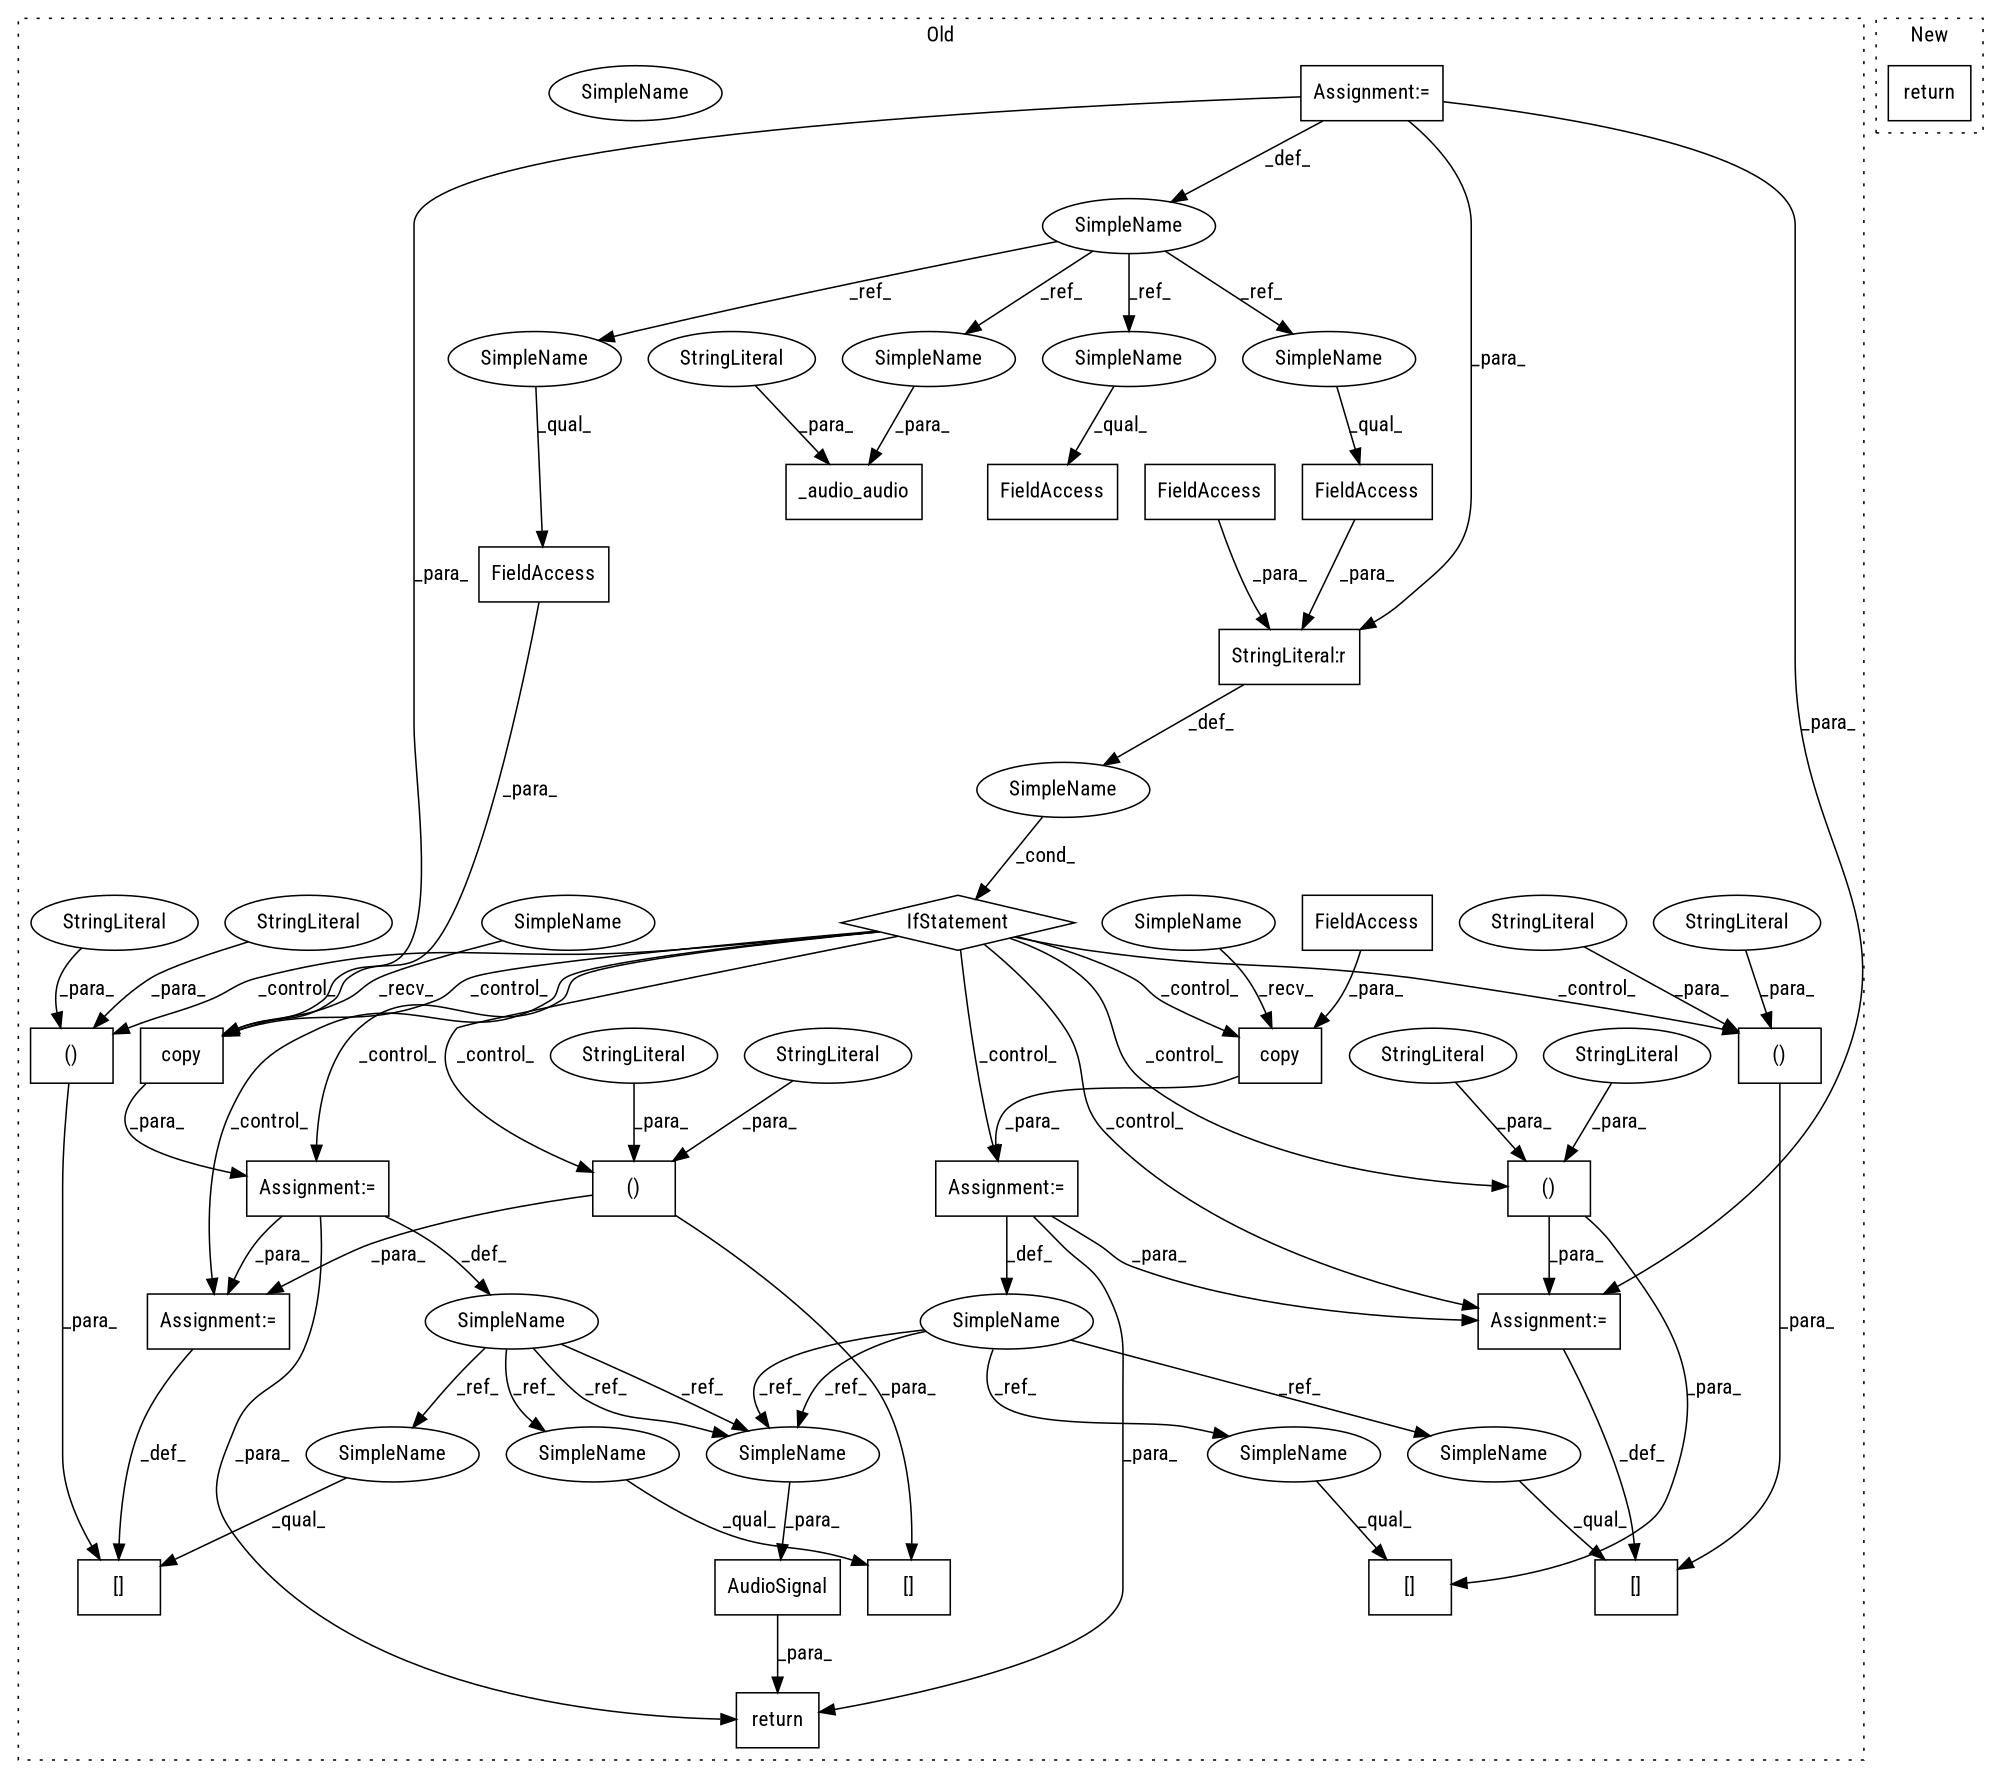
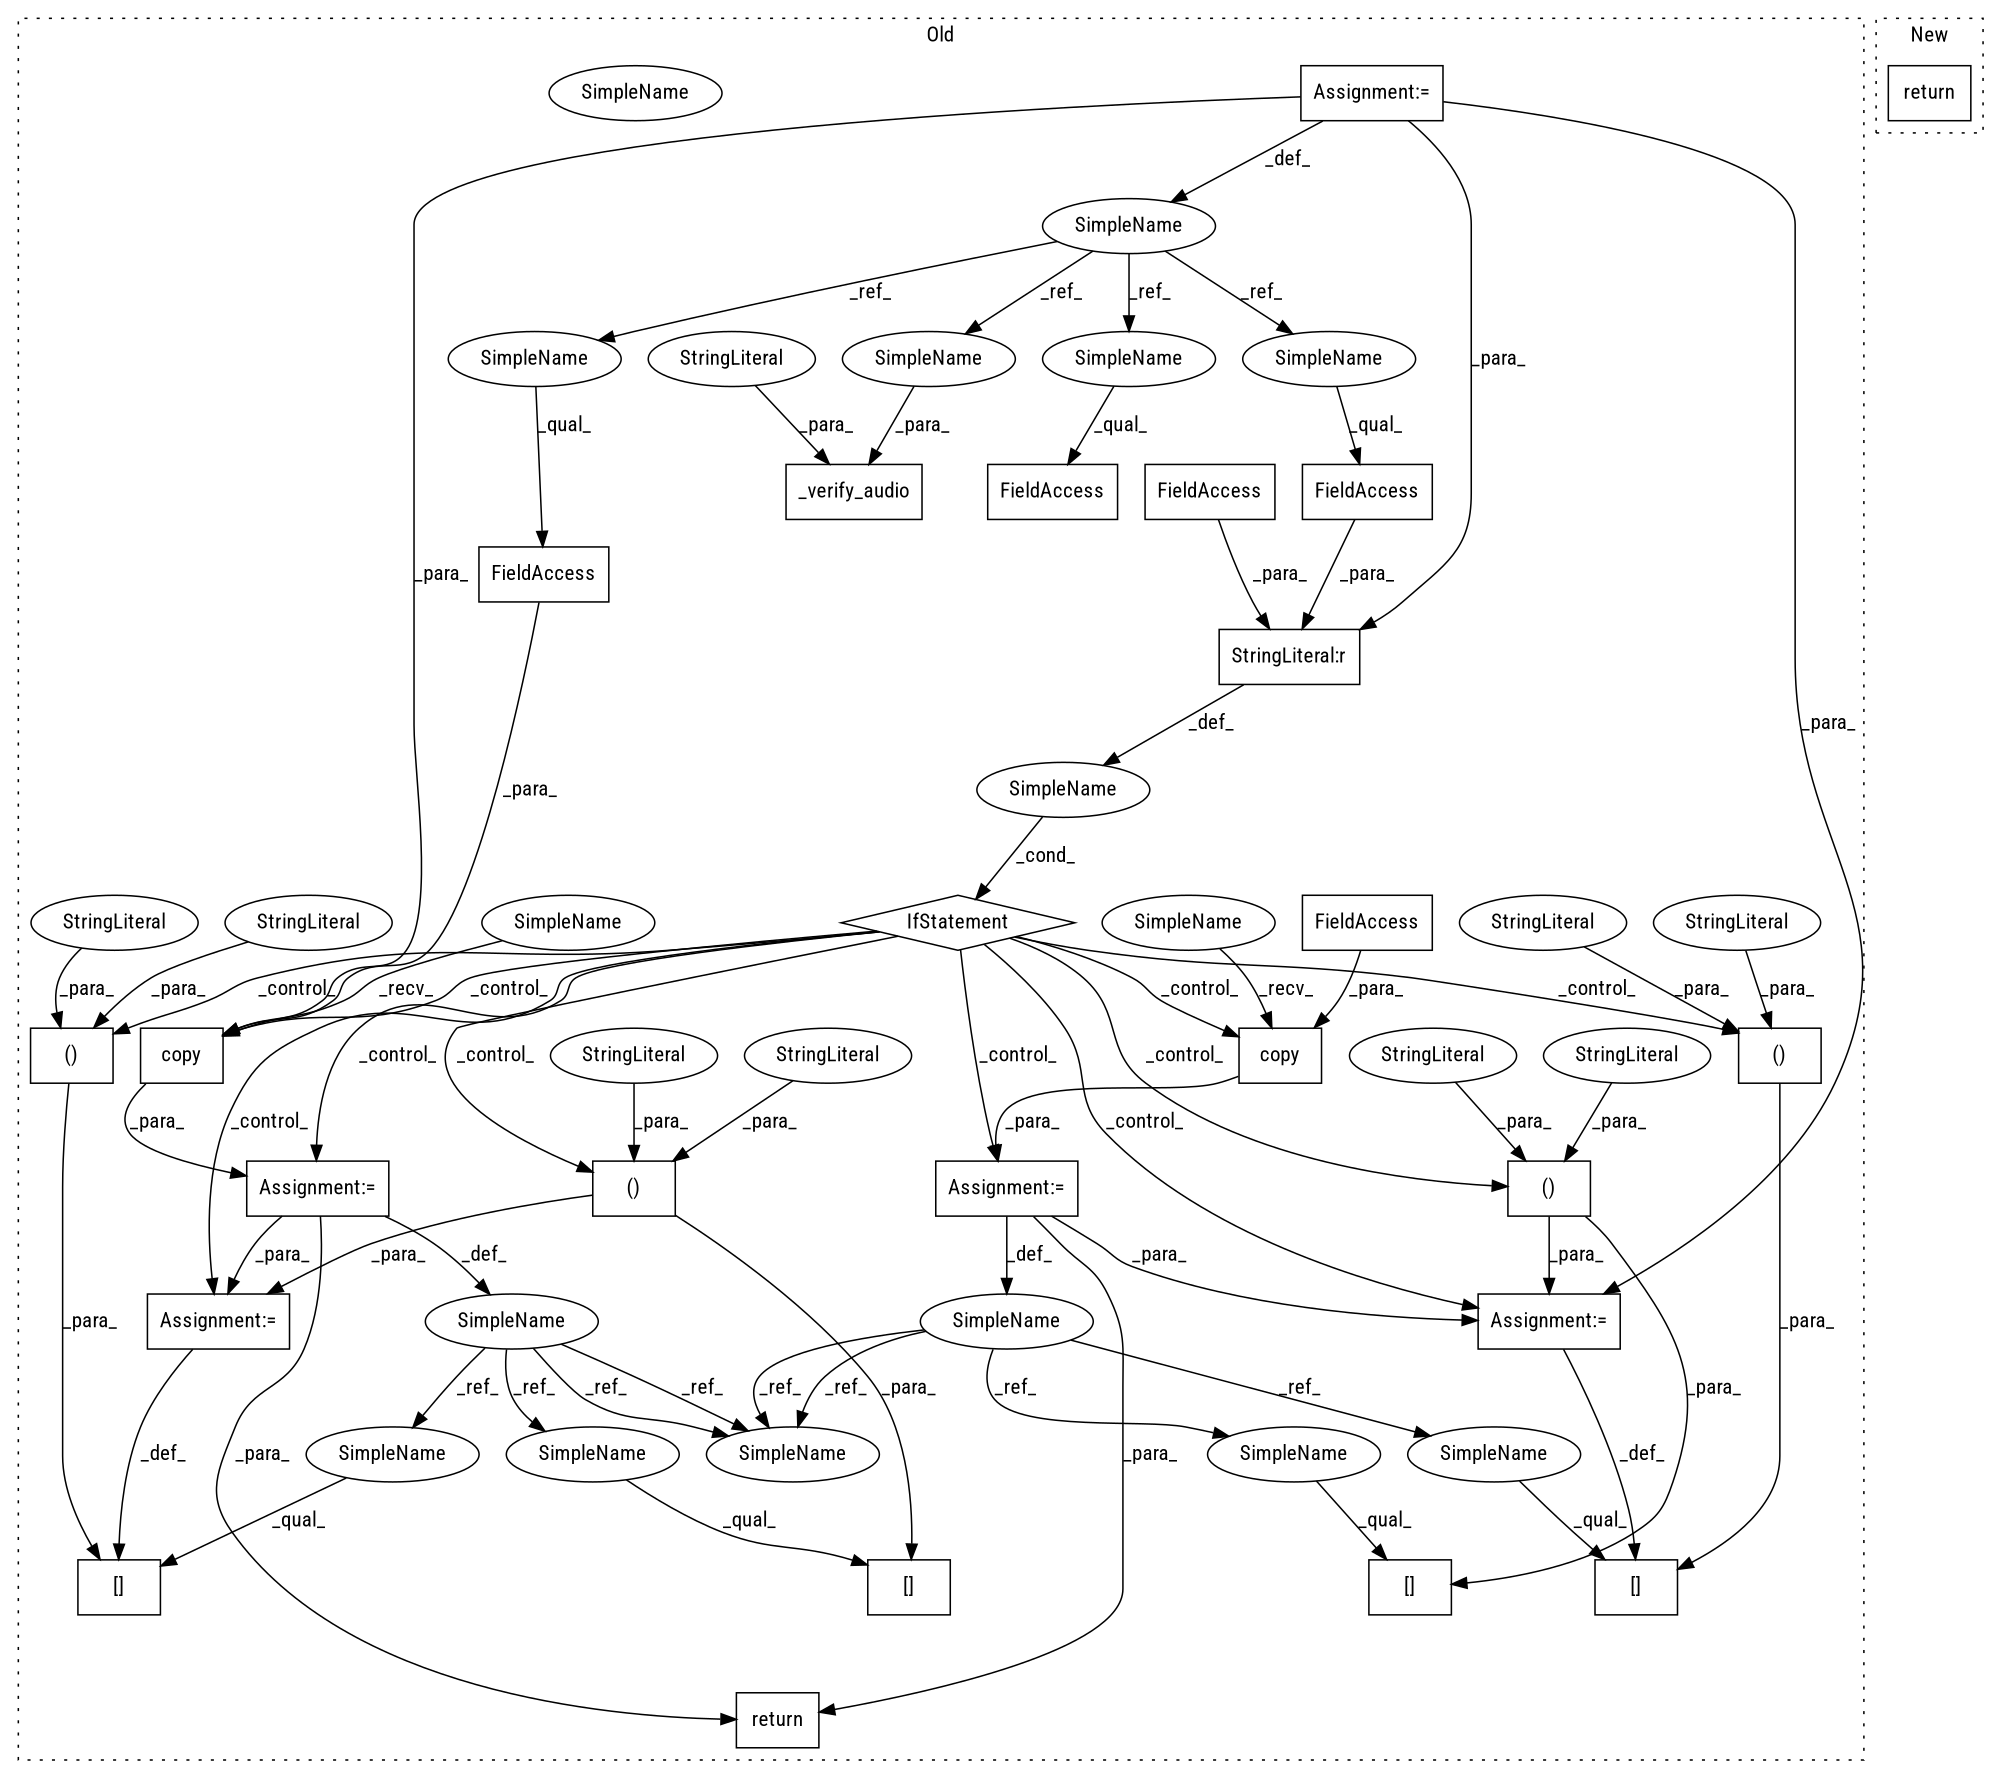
node "_audio_audio": label "_audio_audio" -> "_verify_audio"
node "AudioSignal": removed
